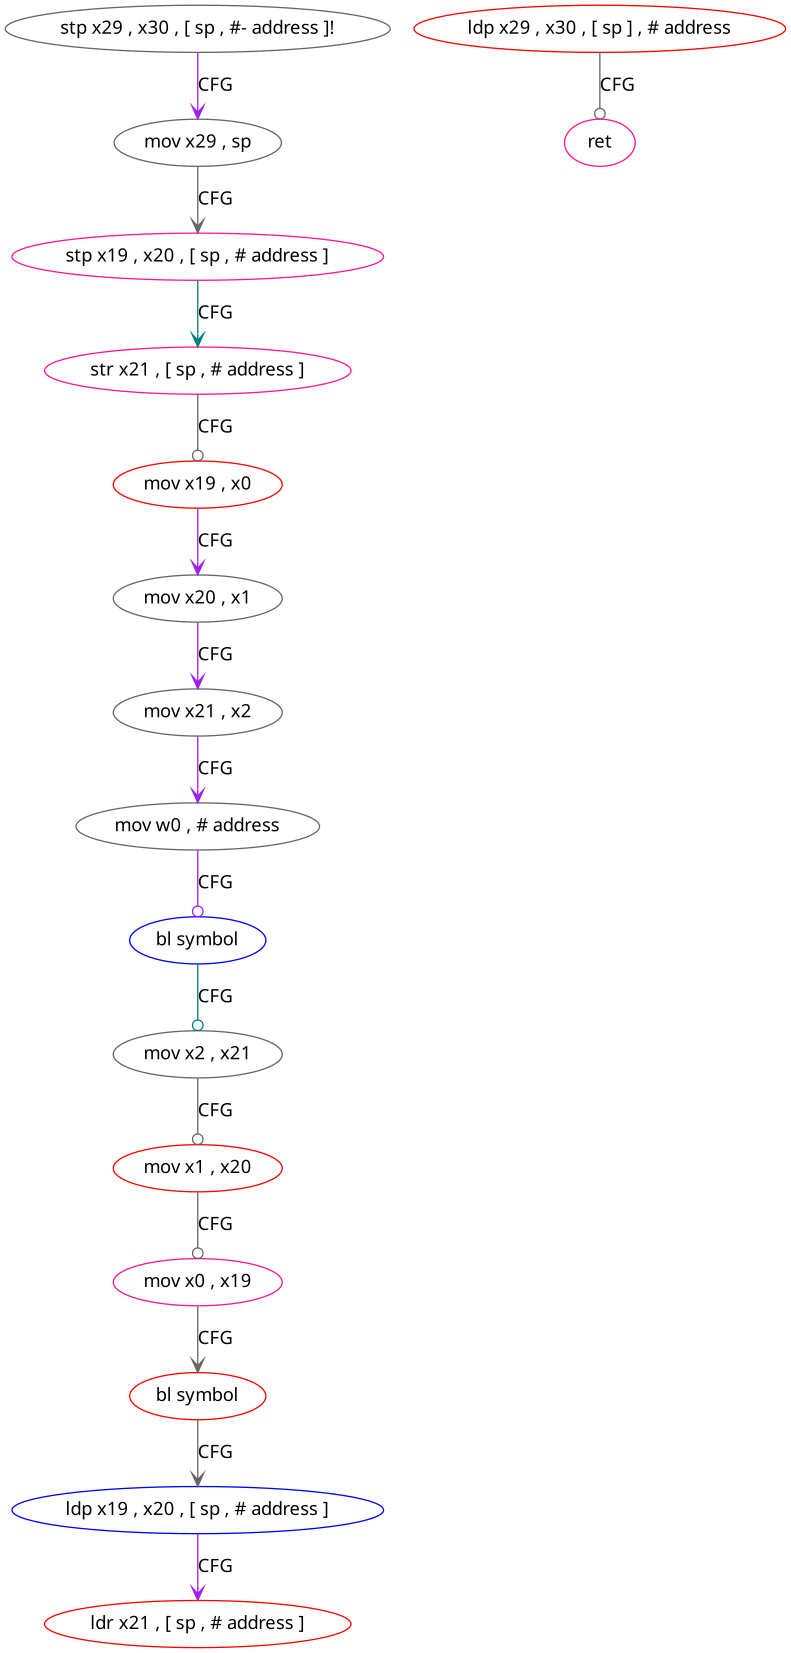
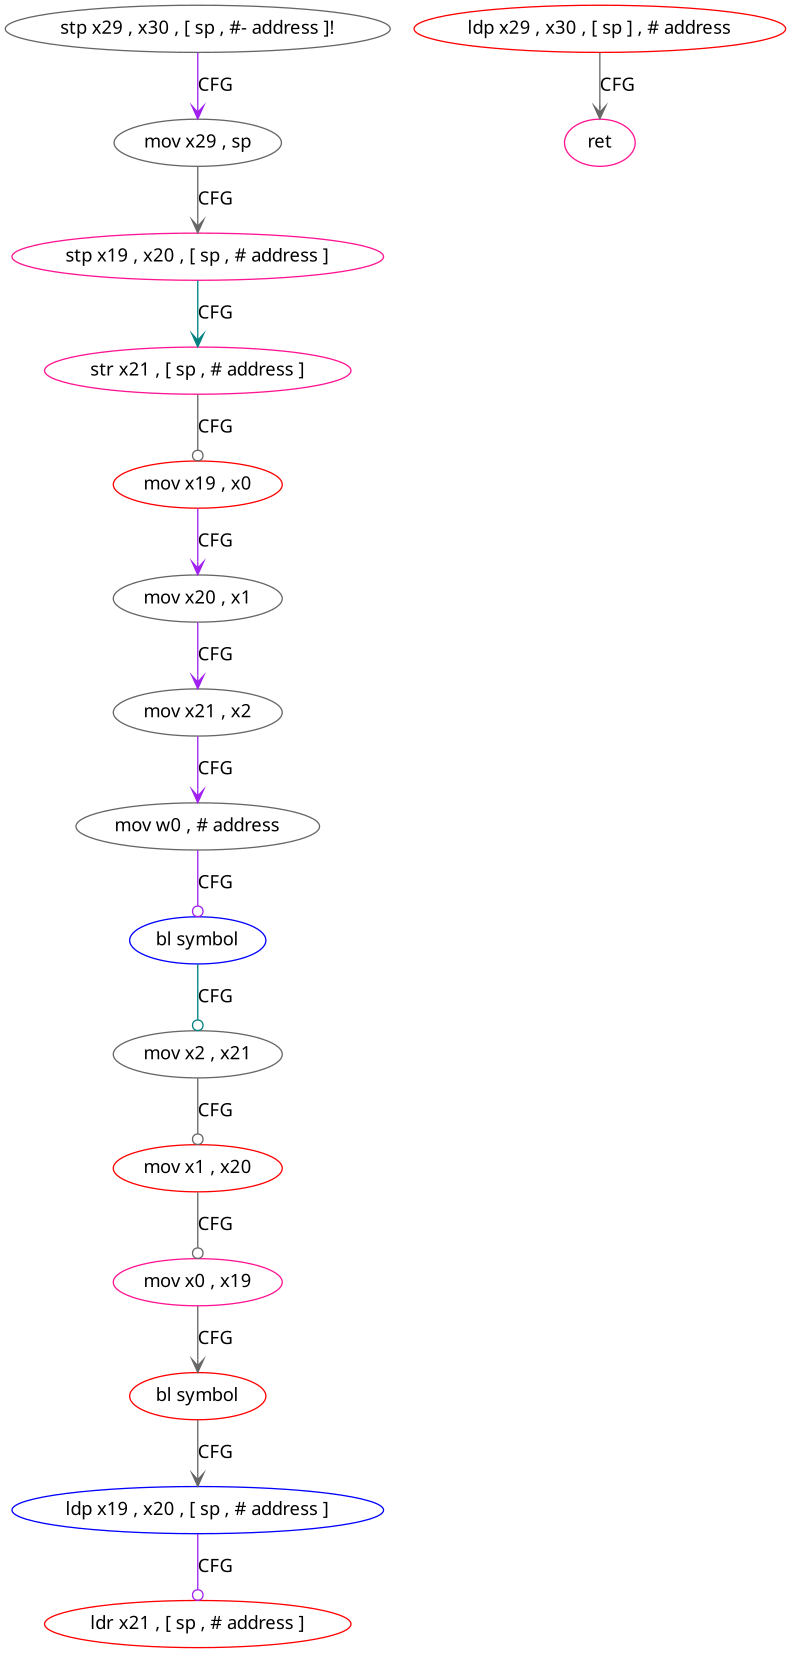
edge "ldp x29 , x30 , [ sp ] , # address" -> "ret": arrowhead odot -> vee
edge "ldp x19 , x20 , [ sp , # address ]" -> "ldr x21 , [ sp , # address ]": arrowhead vee -> odot
